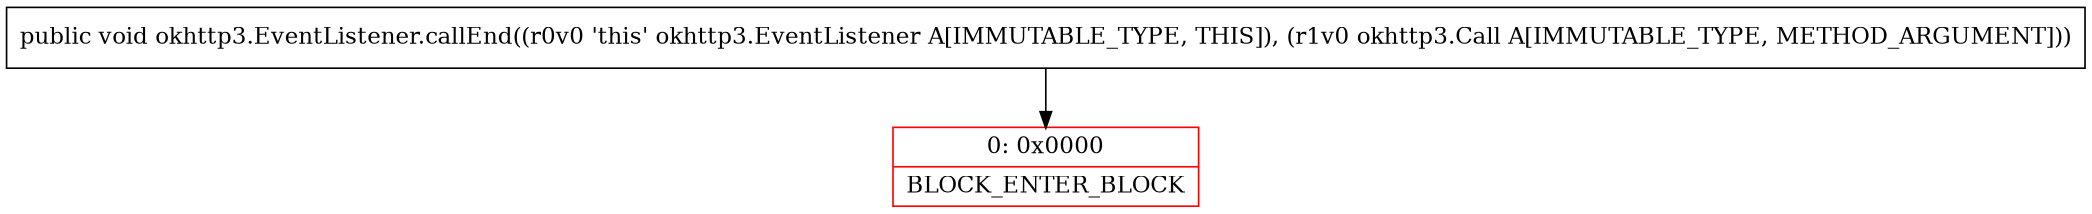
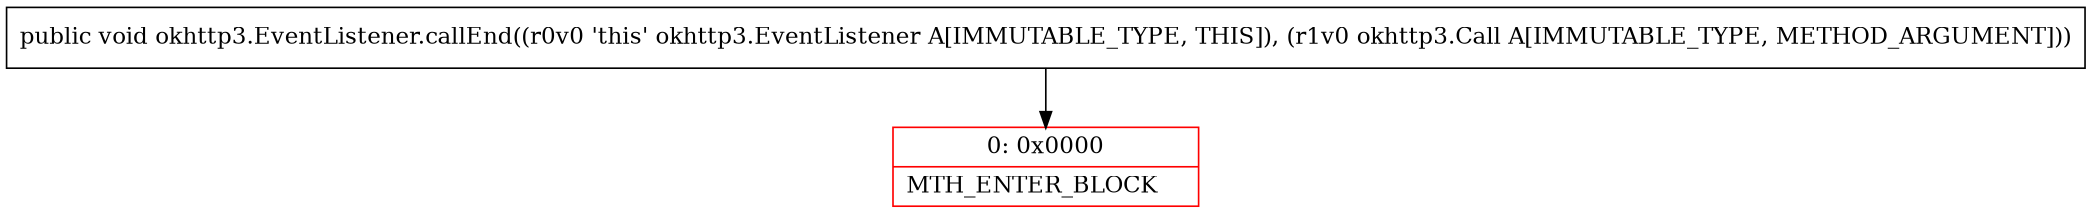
node "0: 0x0000": text "BLOCK_ENTER_BLOCK" -> "MTH_ENTER_BLOCK"
